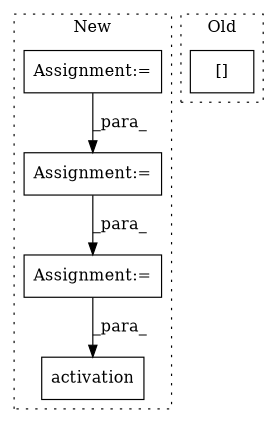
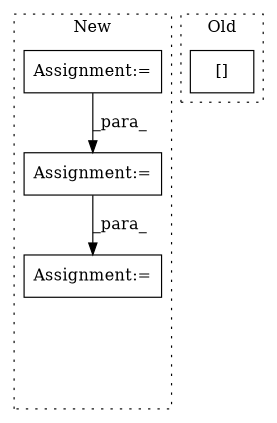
node "activation": removed
